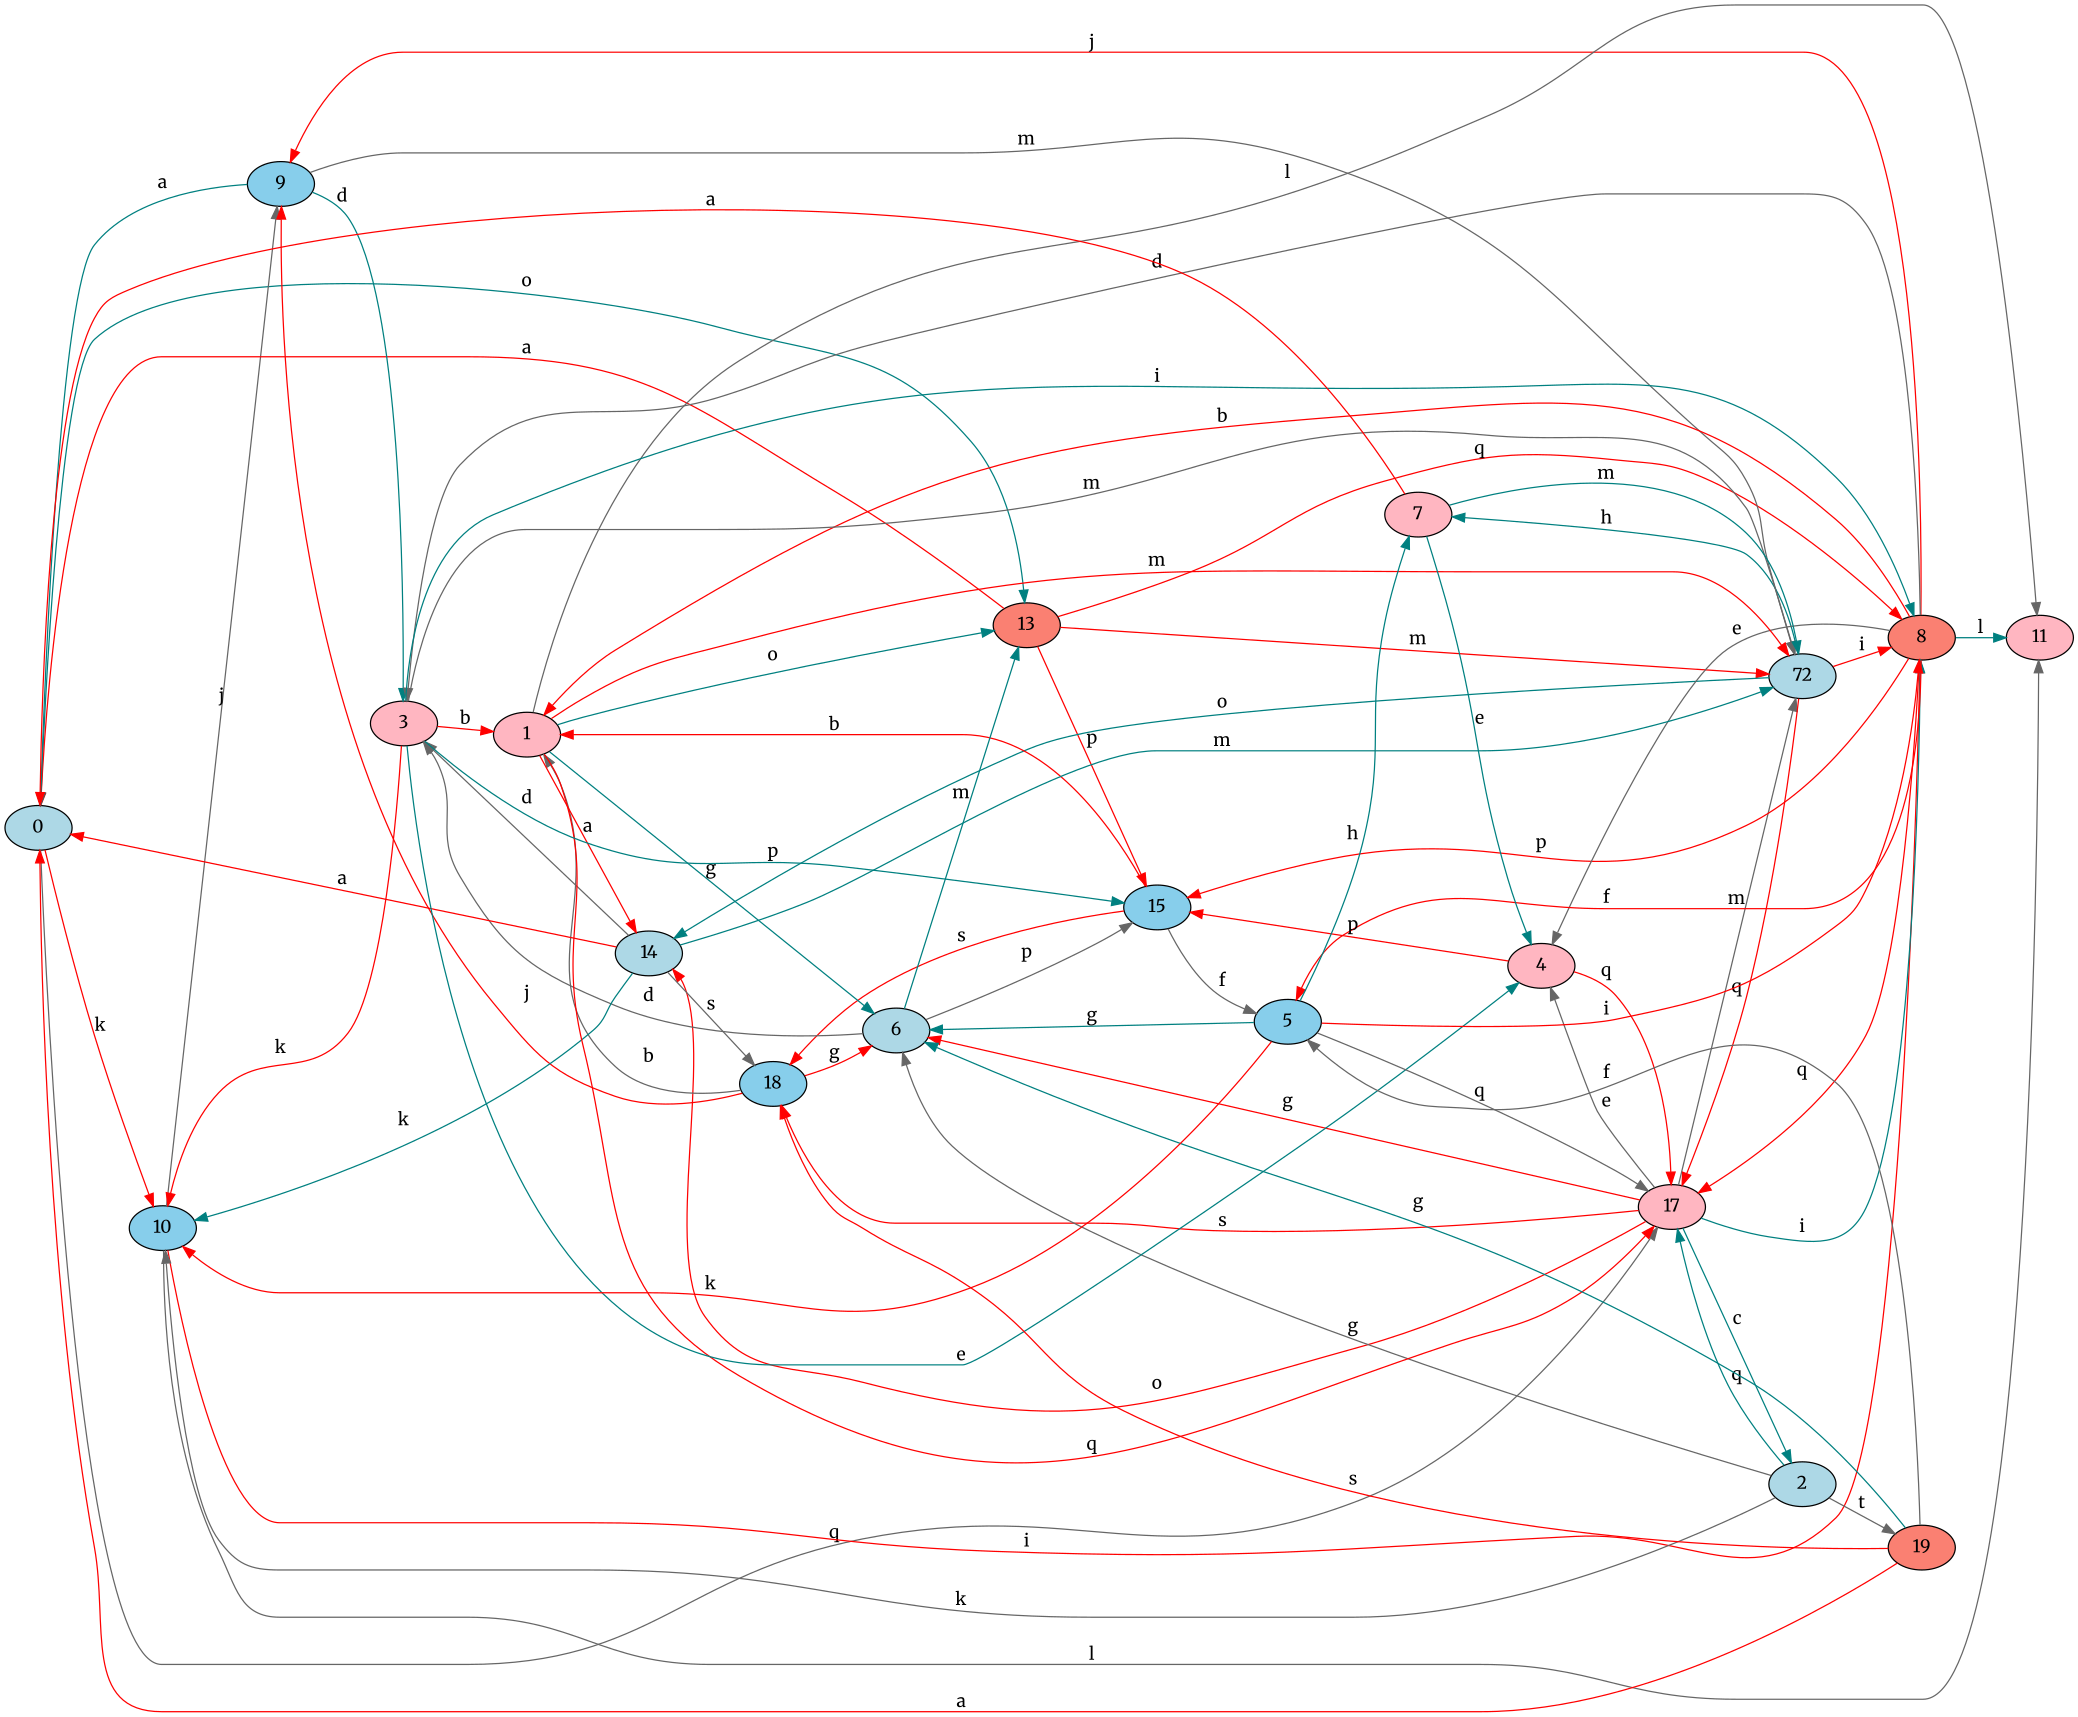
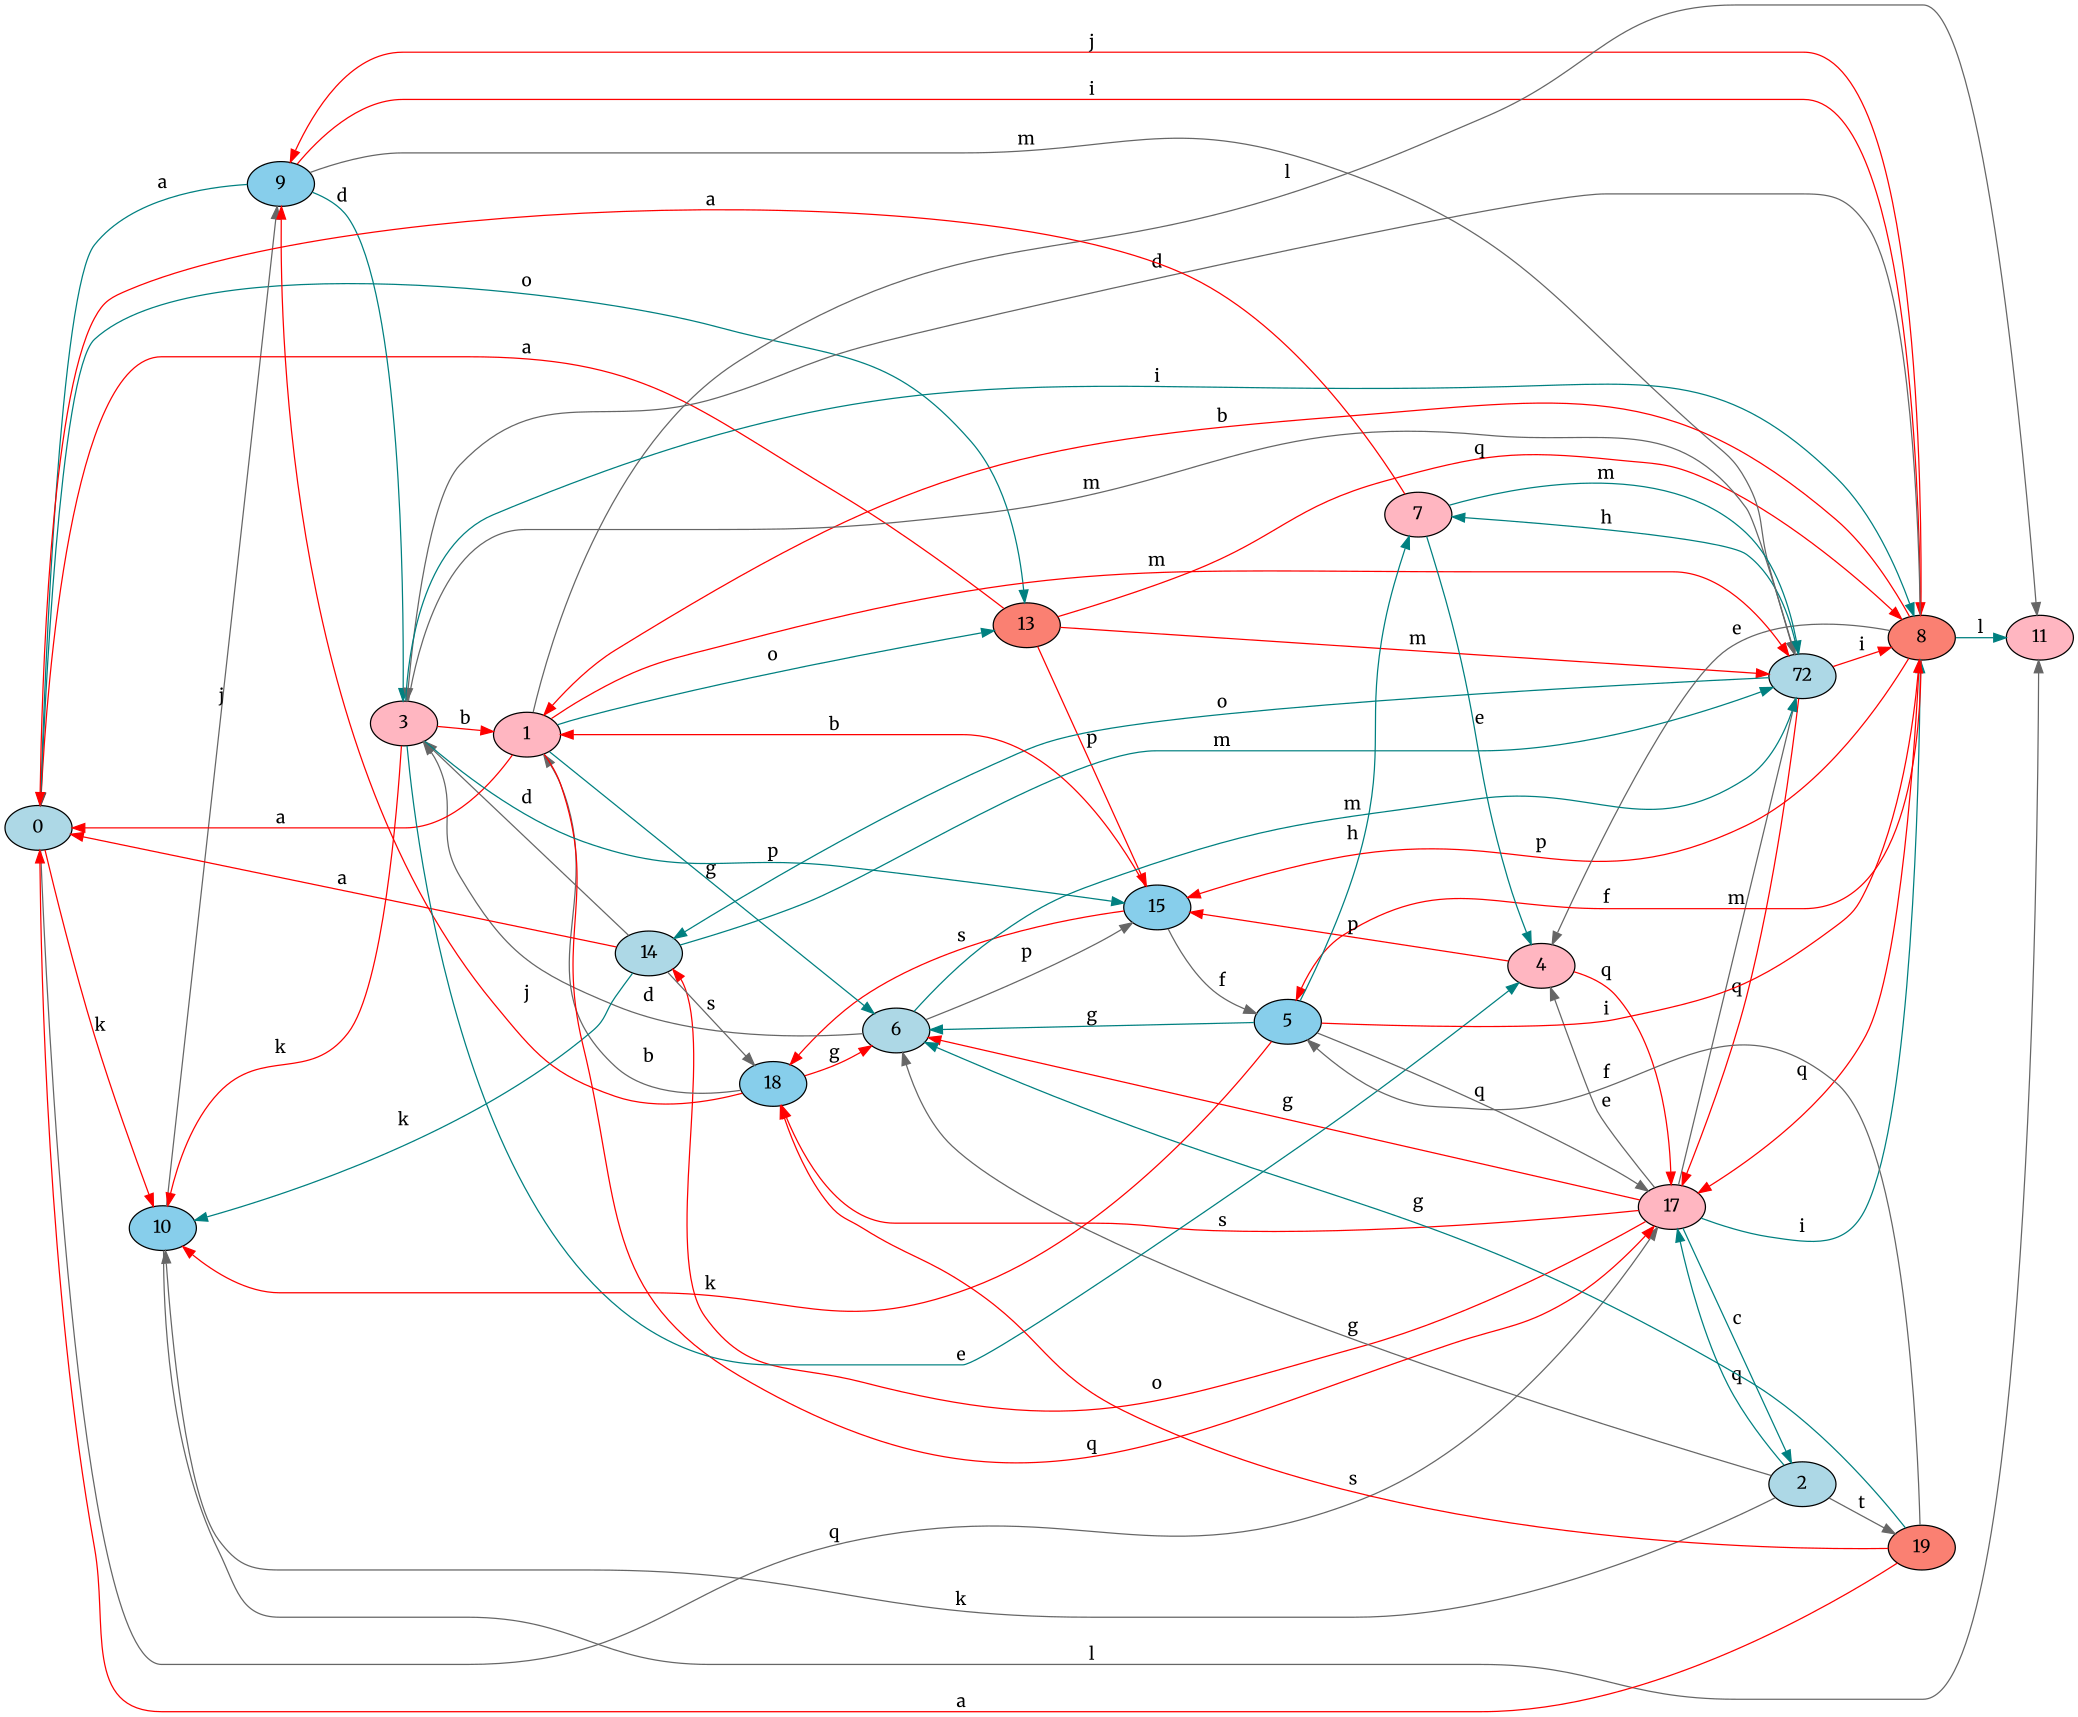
edge "6" -> "13": now "6" -> "72"
edge "1" -> "14": now "1" -> "0"
edge "10" -> "8": now "9" -> "8"
